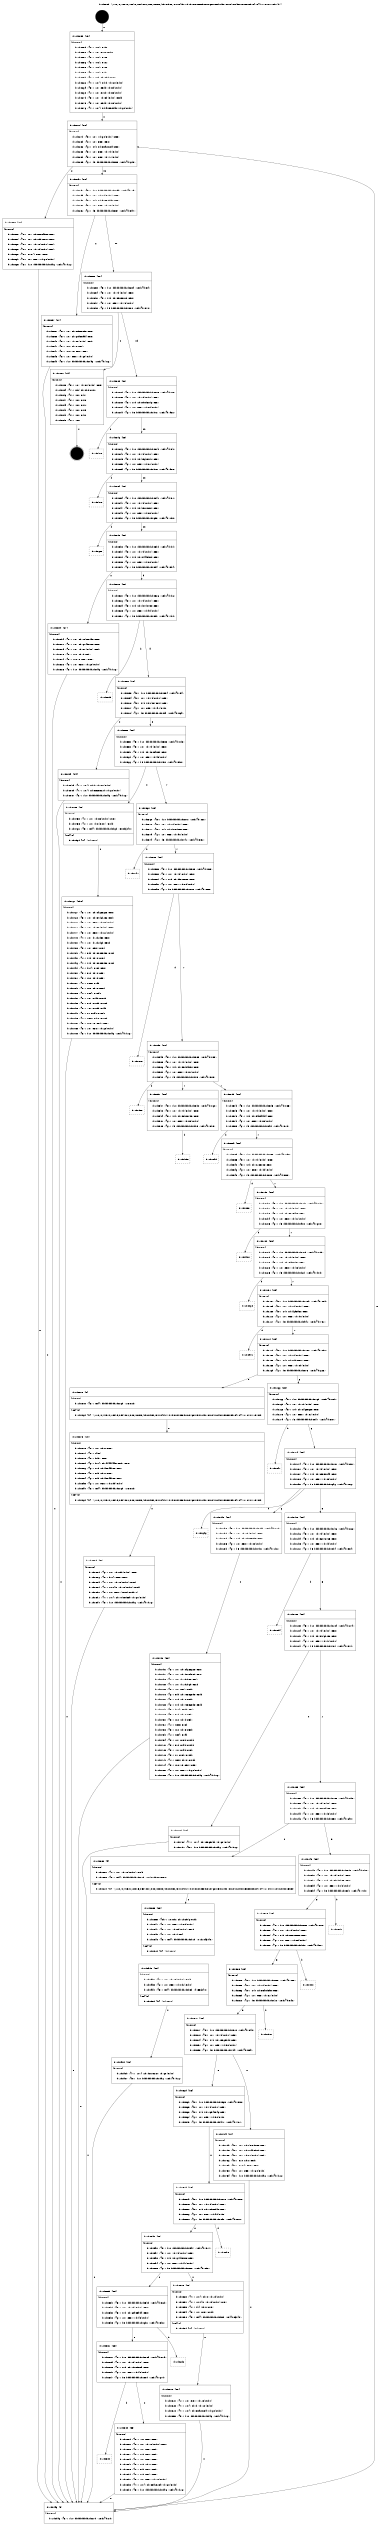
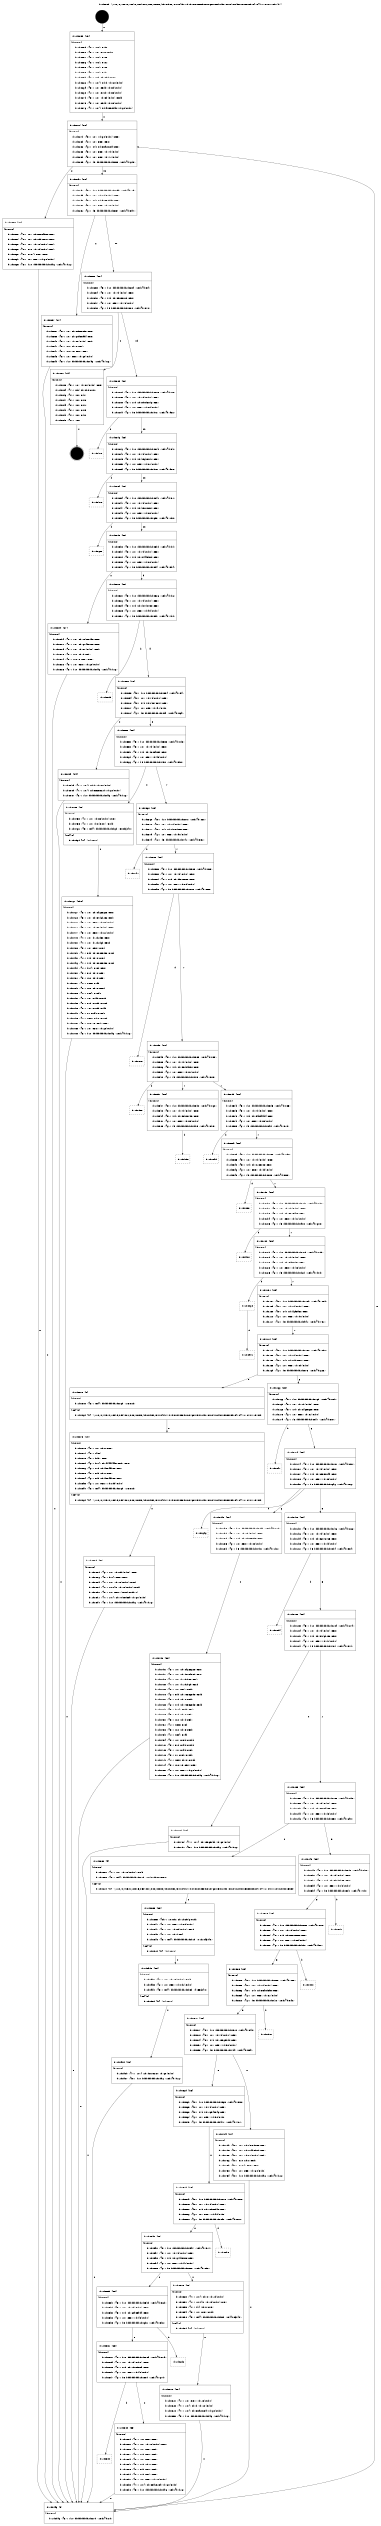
edge "0x401434 [25]" -> "0x4019f4": now "0x401d60" -> "0x4019f4"
edge "0x4018ea [23]" -> "0x401901 [15]": added, label "1"
